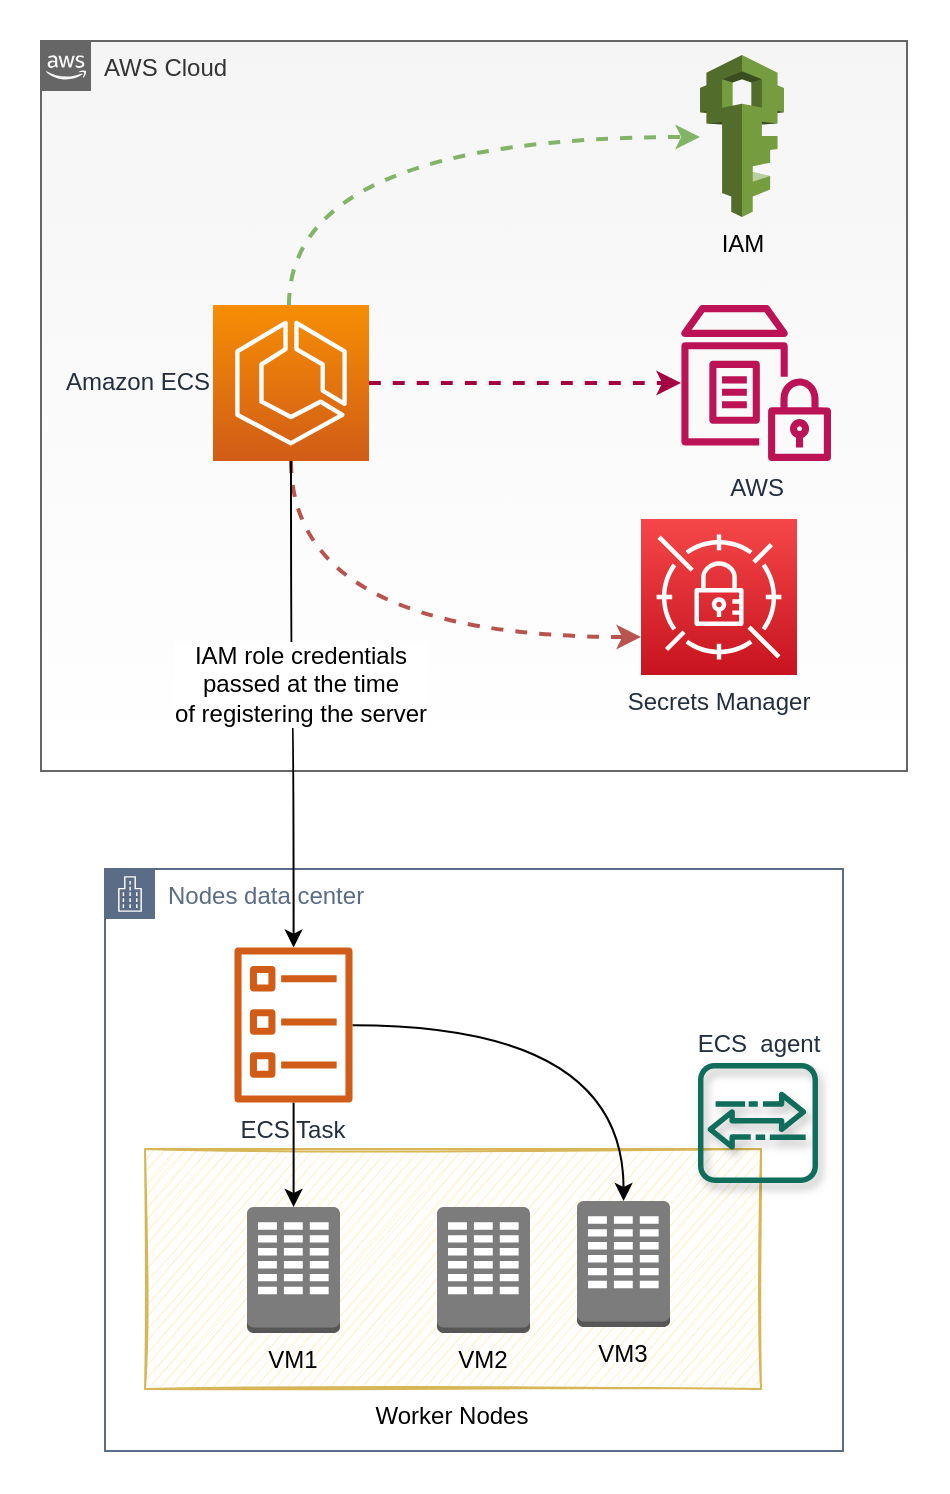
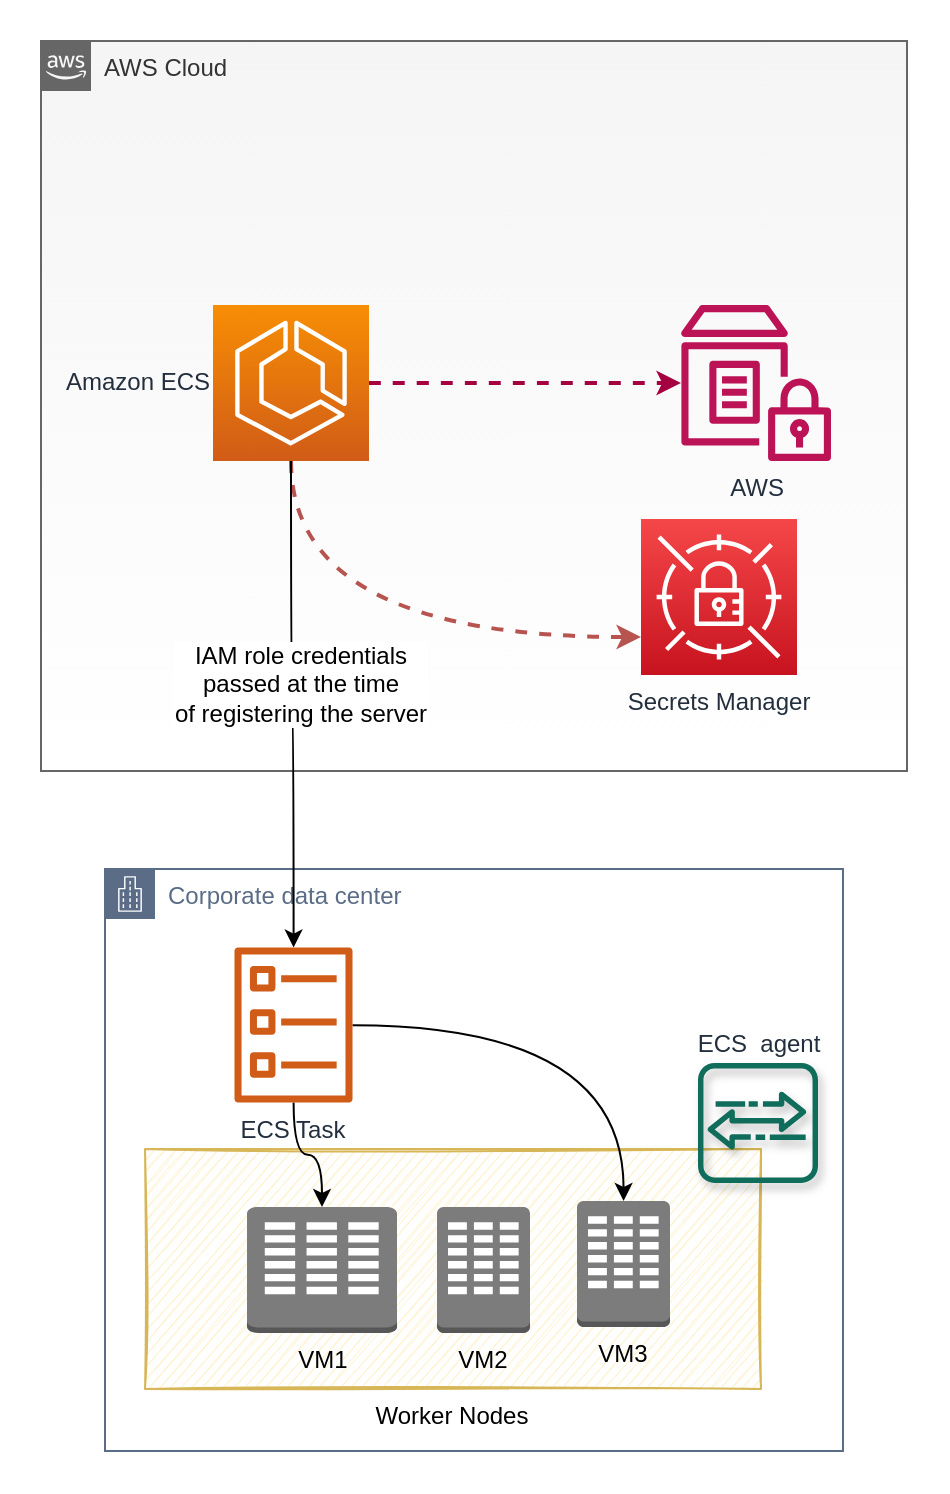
node "IAM": removed
edge "Amazon ECS" -> "IAM": removed
node "Nodes data center": label "Nodes data center" -> "Corporate data center"
node "VM1": size 93x126 -> 150x126
